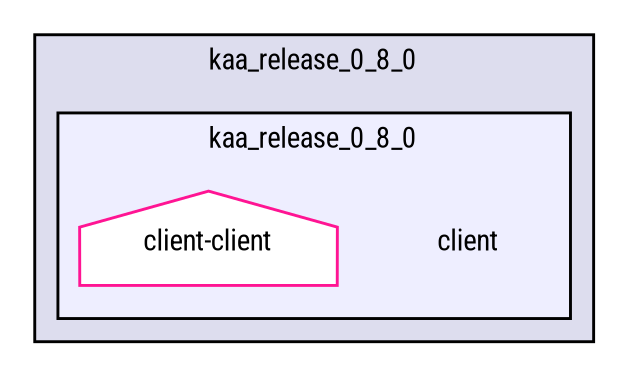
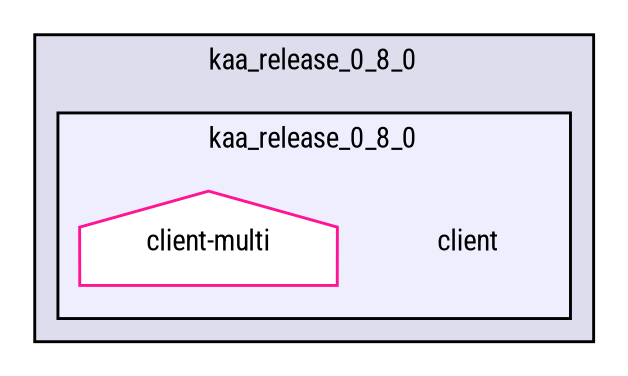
node "client-client": label "client-client" -> "client-multi"
